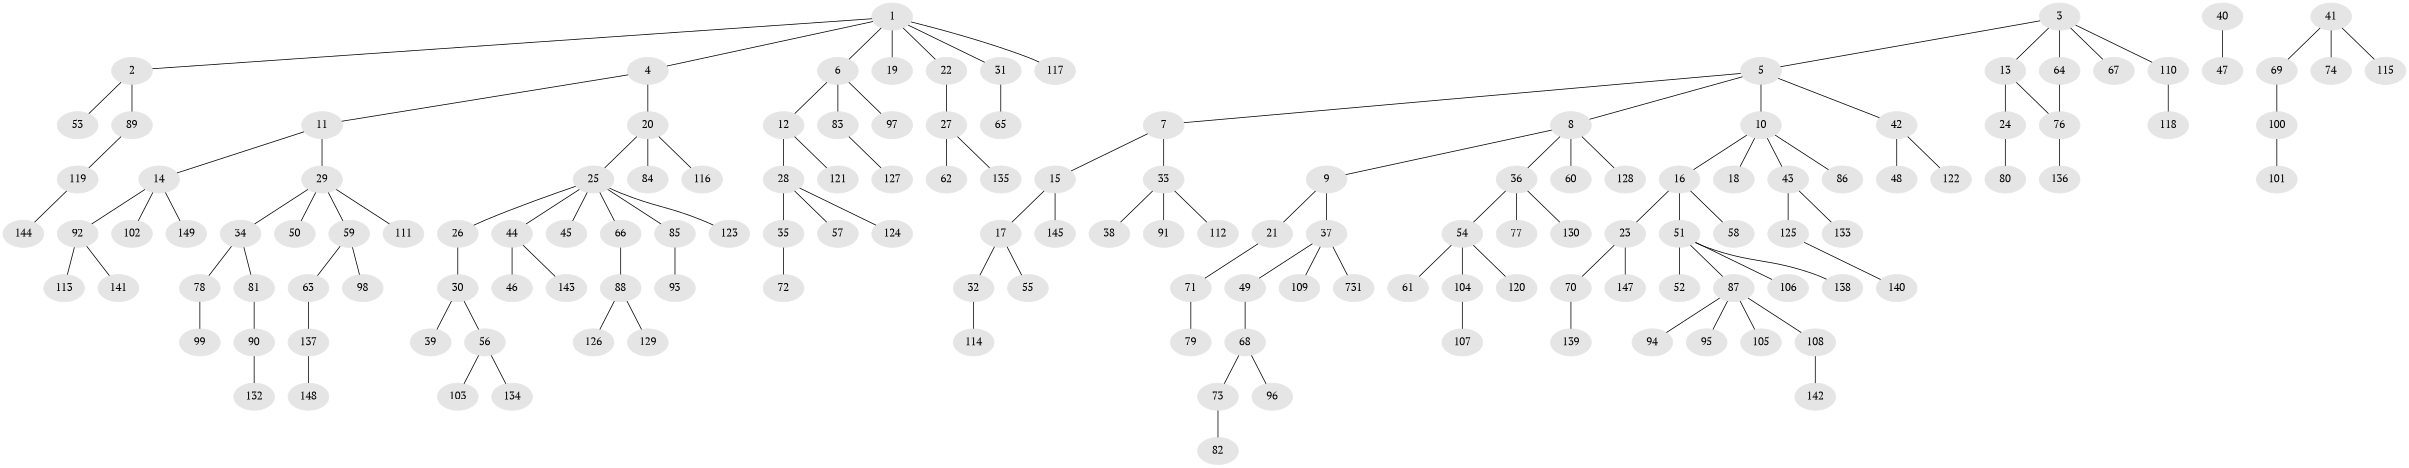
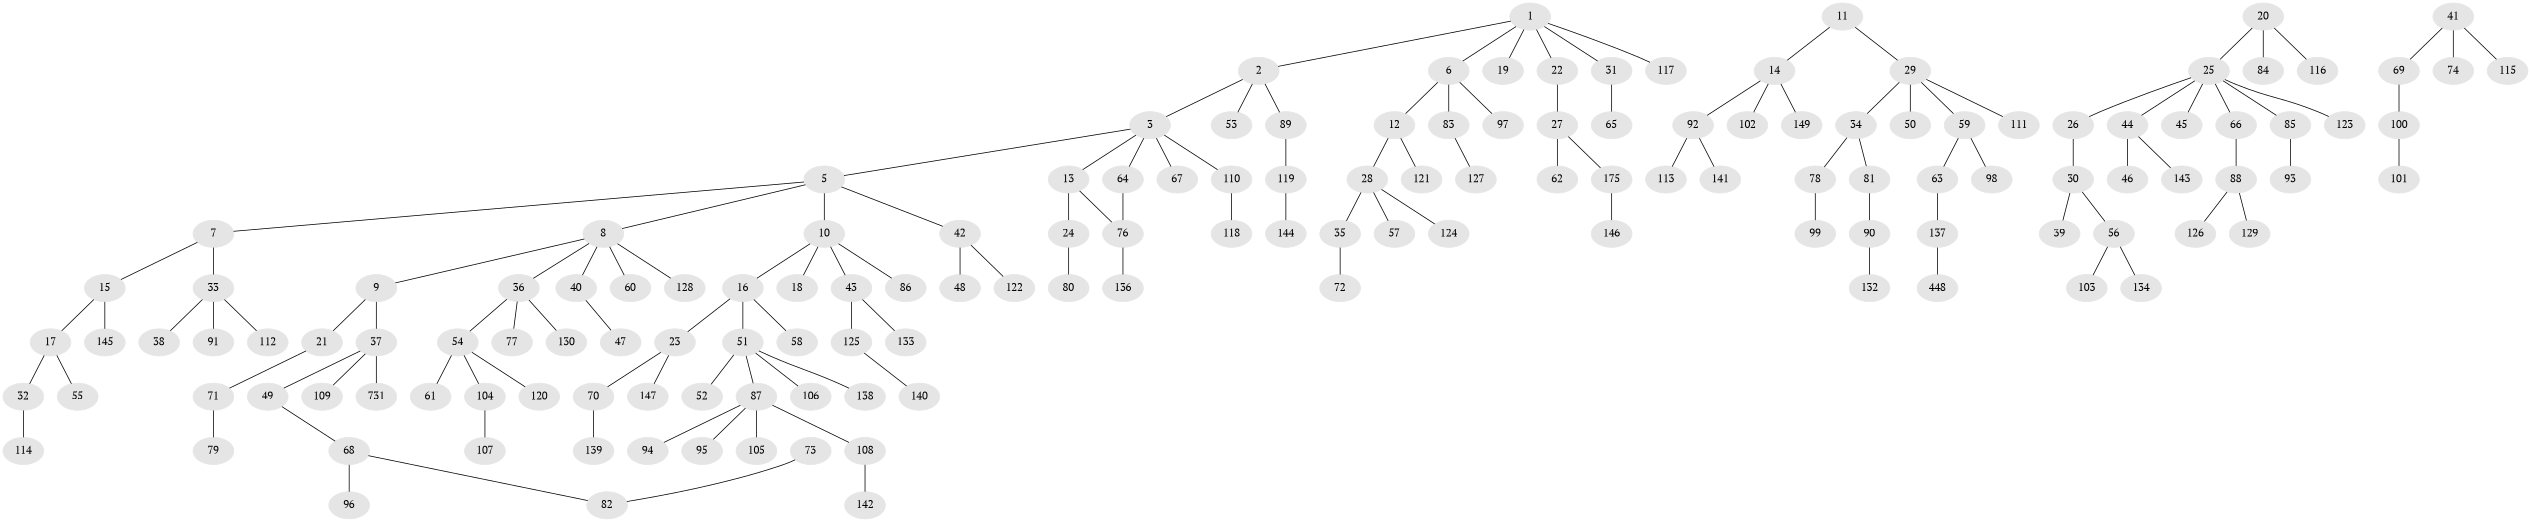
node "4": removed
edge "2" -- "3": added
node "135": label "135" -> "175"
node "146": added
edge "8" -- "40": added
edge "68" -- "73": now "68" -- "82"
node "148": label "148" -> "448"
